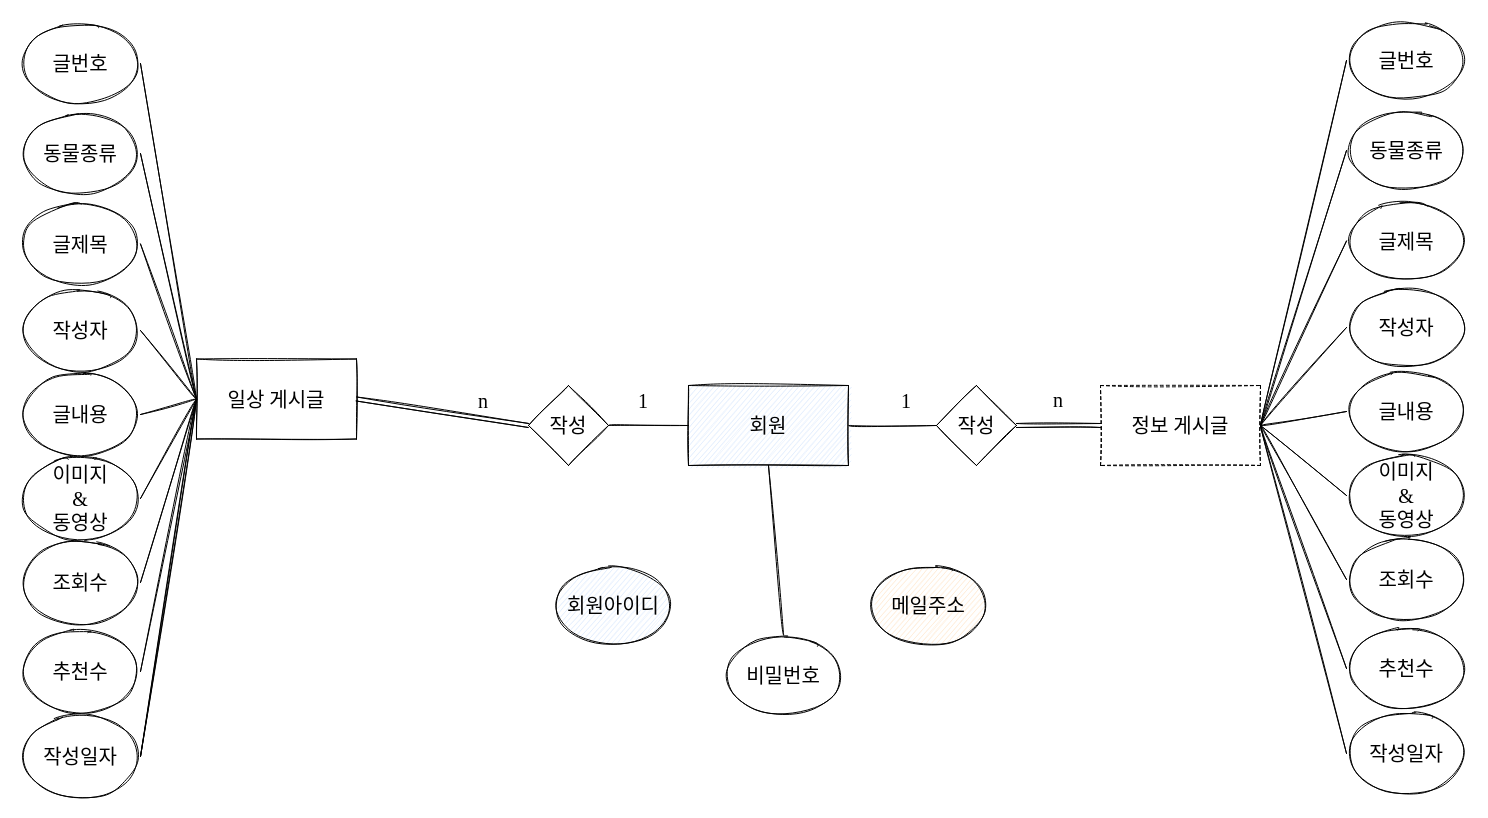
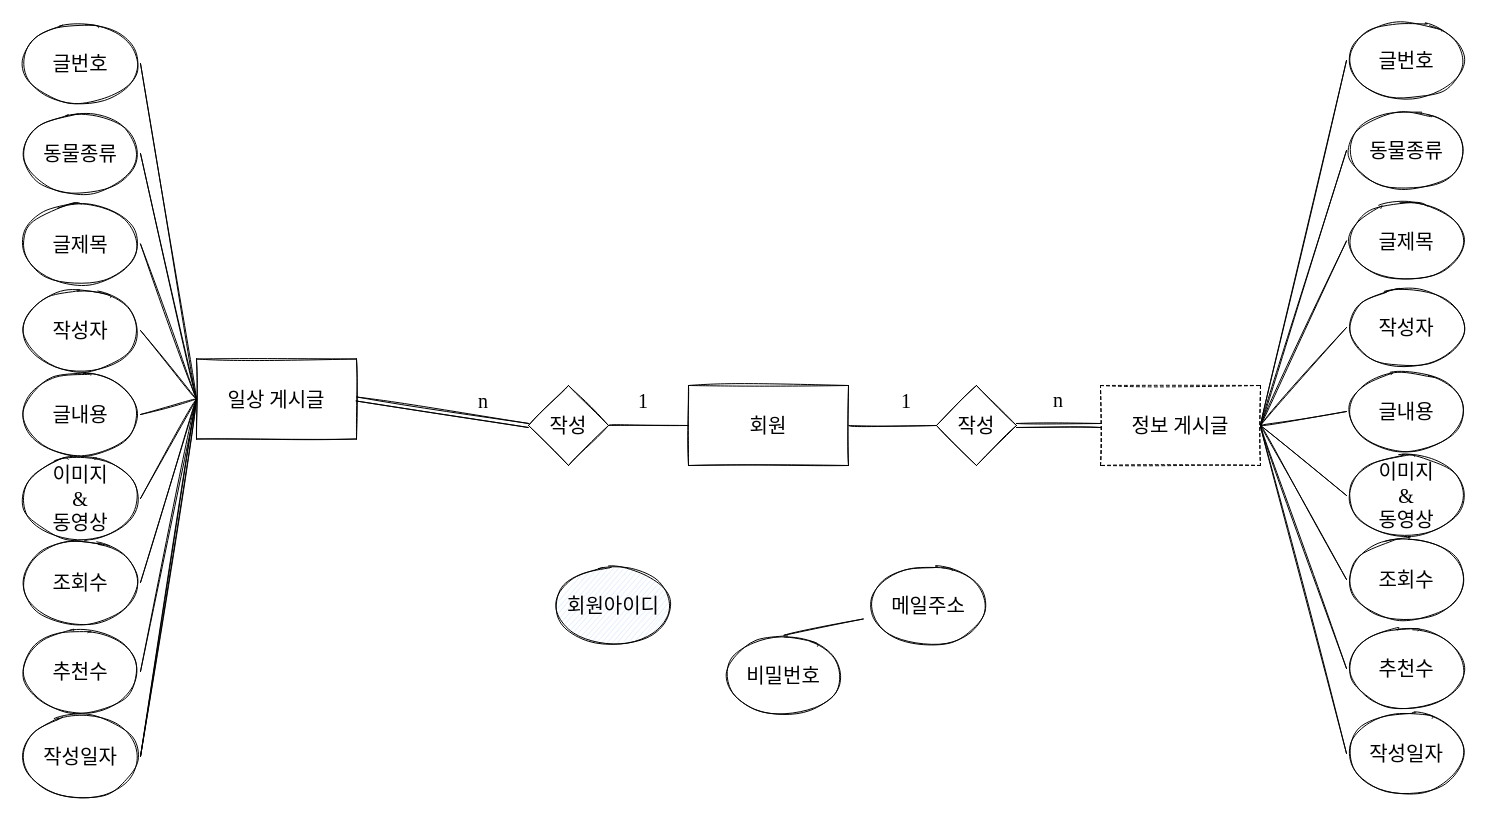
node "회원": fillcolor #dae8fc -> #ffffff
edge "회원" -- "비밀번호": now "메일주소" -- "비밀번호"
node "메일주소": fillcolor #ffe6cc -> #ffffff
